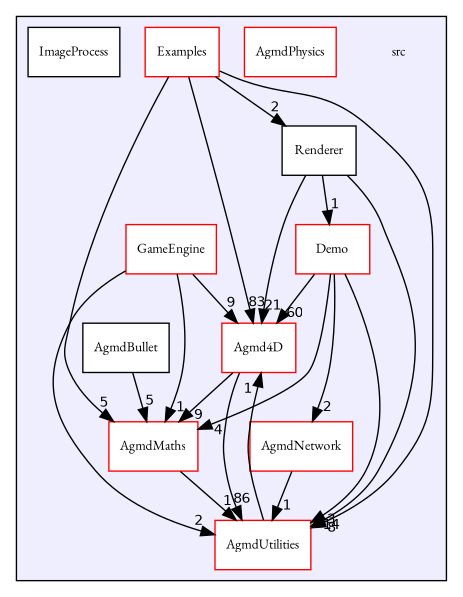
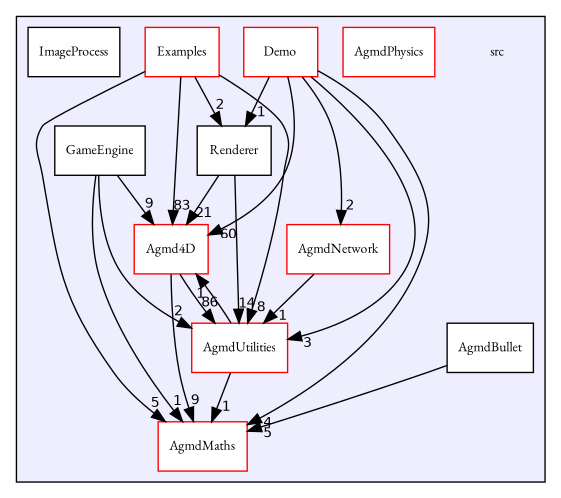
edge "Renderer" -> "Demo": reversed
node "GameEngine": color red -> black
edge "AgmdMaths" -> "AgmdUtilities": reversed
